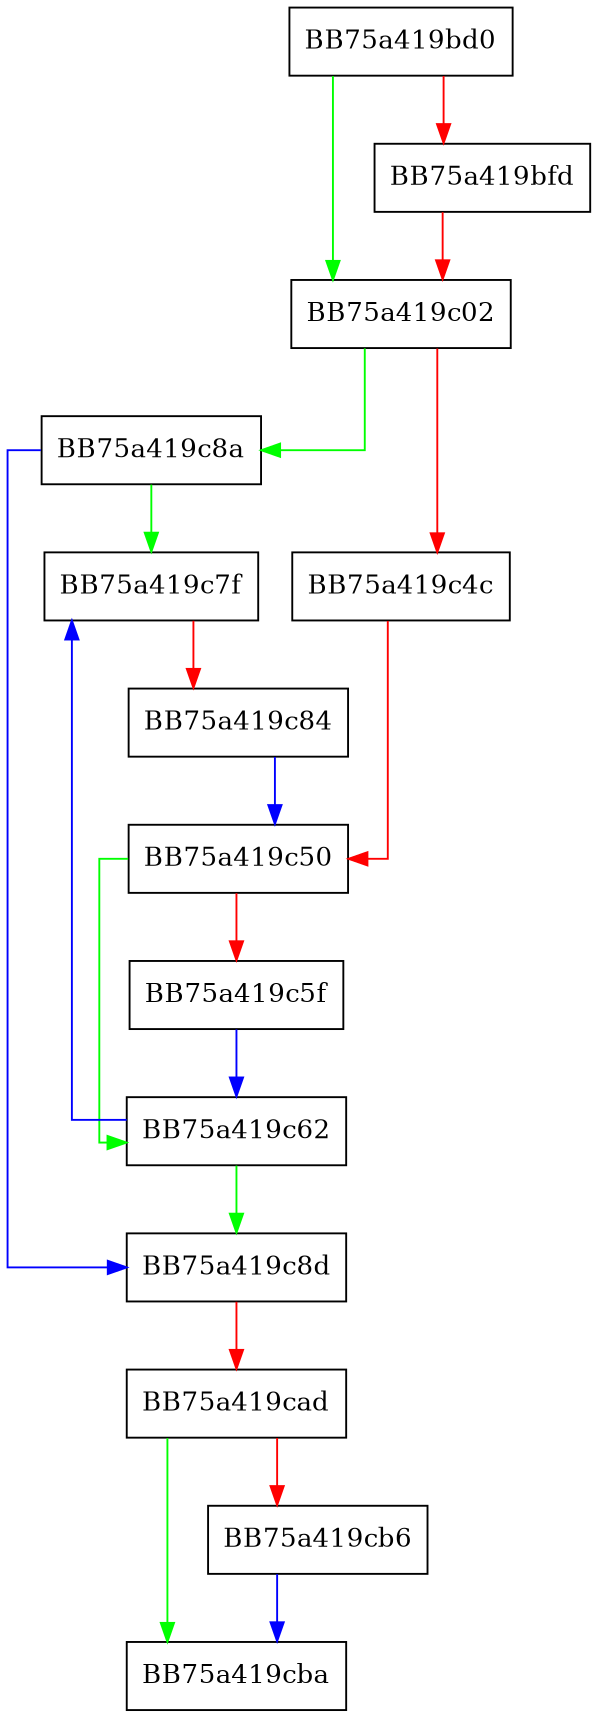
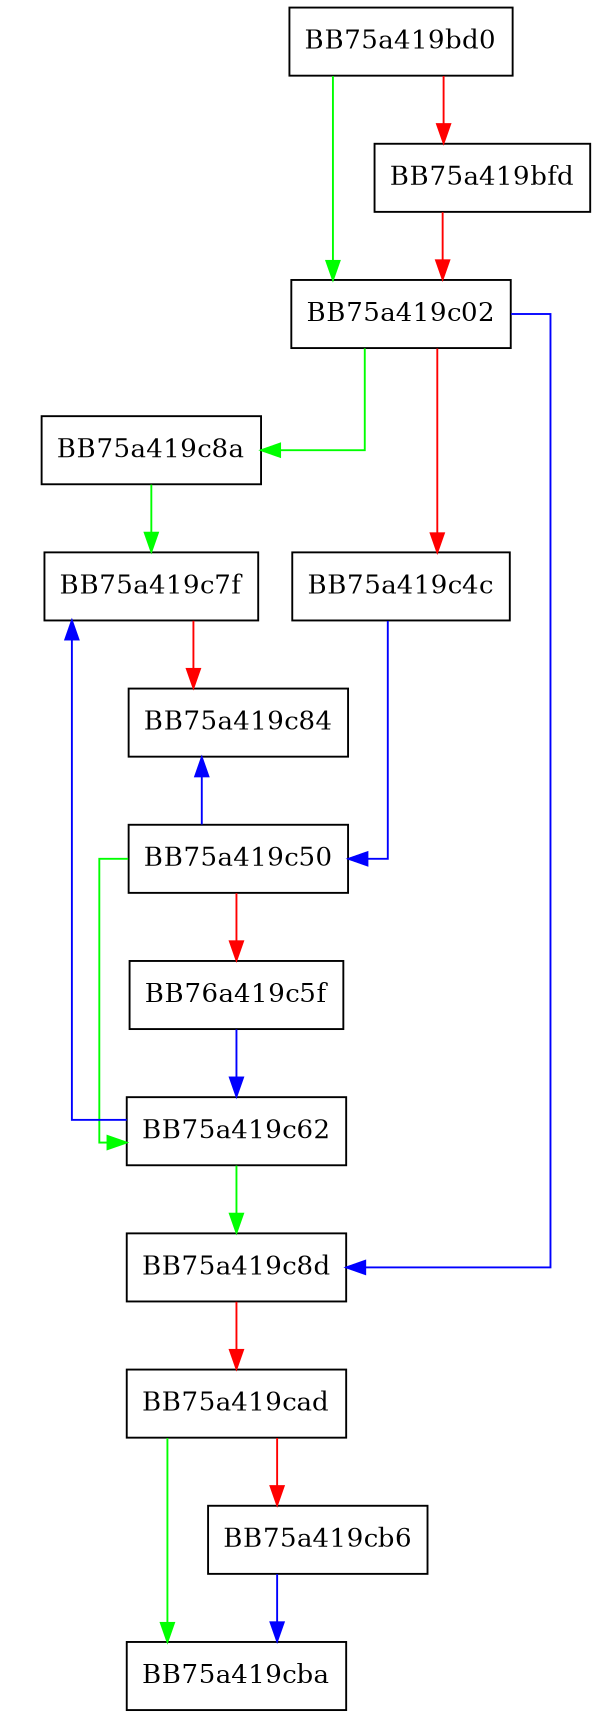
edge "BB75a419c4c" -> "BB75a419c50": color red -> blue
edge "BB75a419c84" -> "BB75a419c50": reversed
edge "BB75a419c8a" -> "BB75a419c8d": now "BB75a419c02" -> "BB75a419c8d"
node "BB75a419c5f": label "BB75a419c5f" -> "BB76a419c5f"
